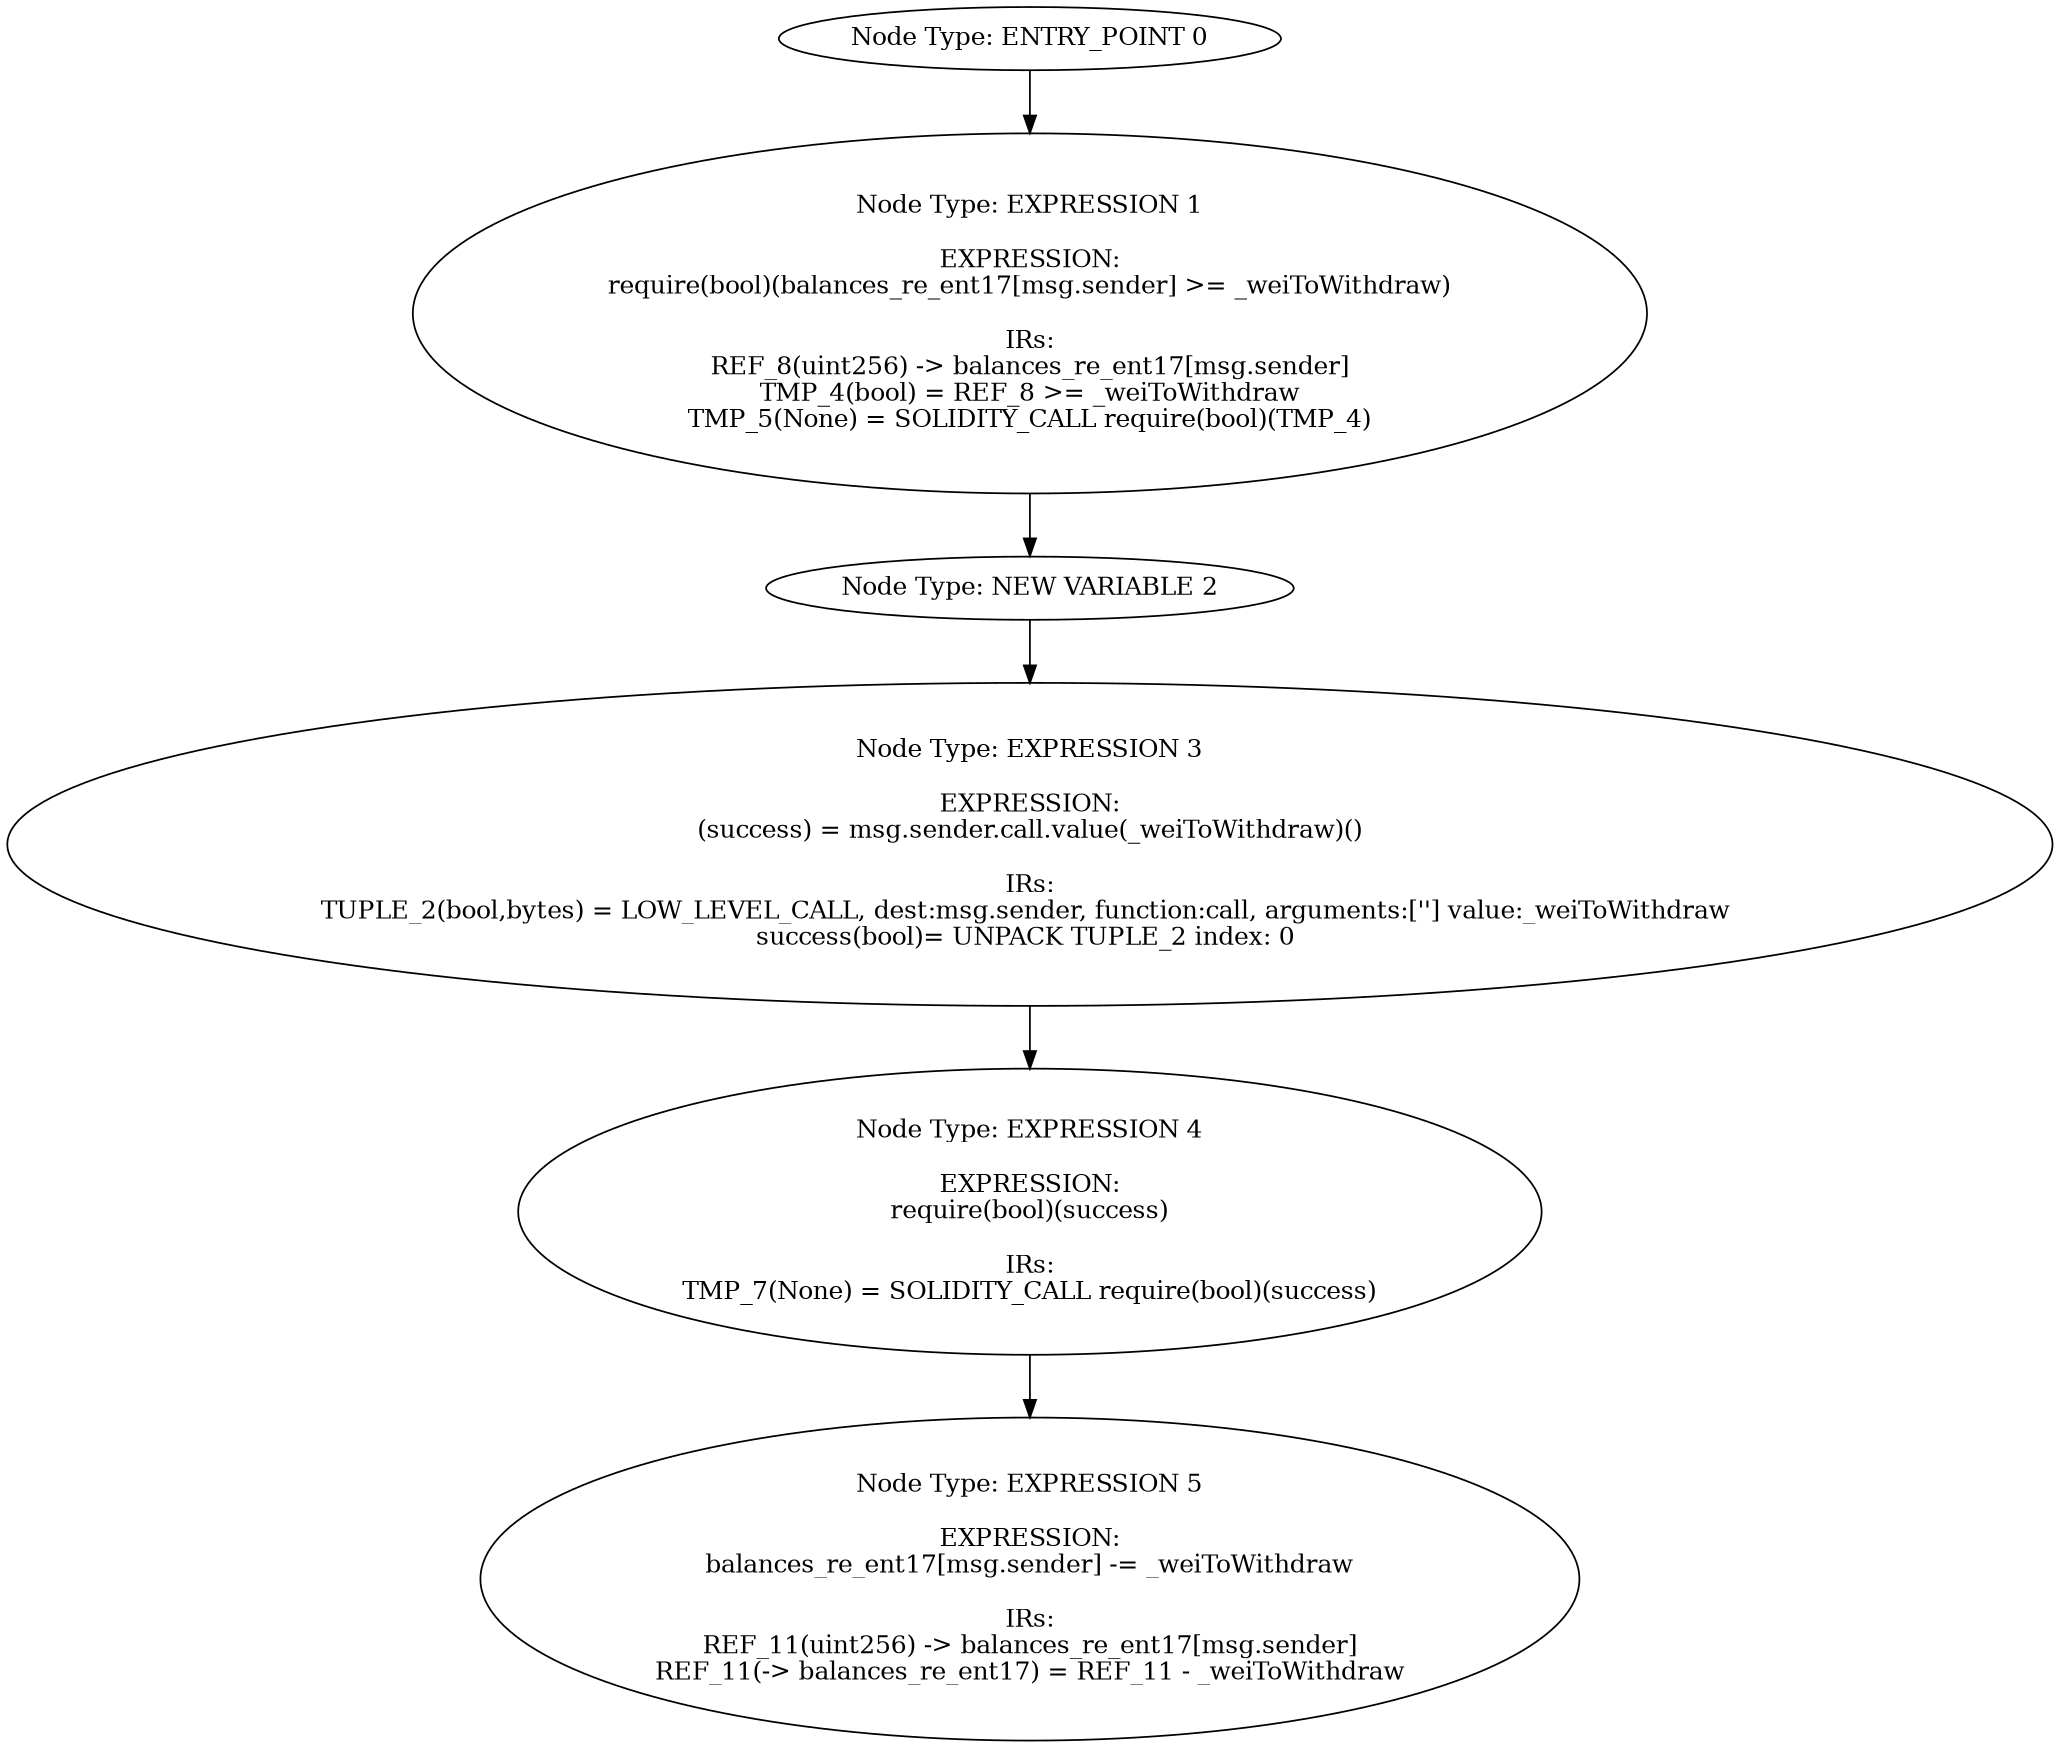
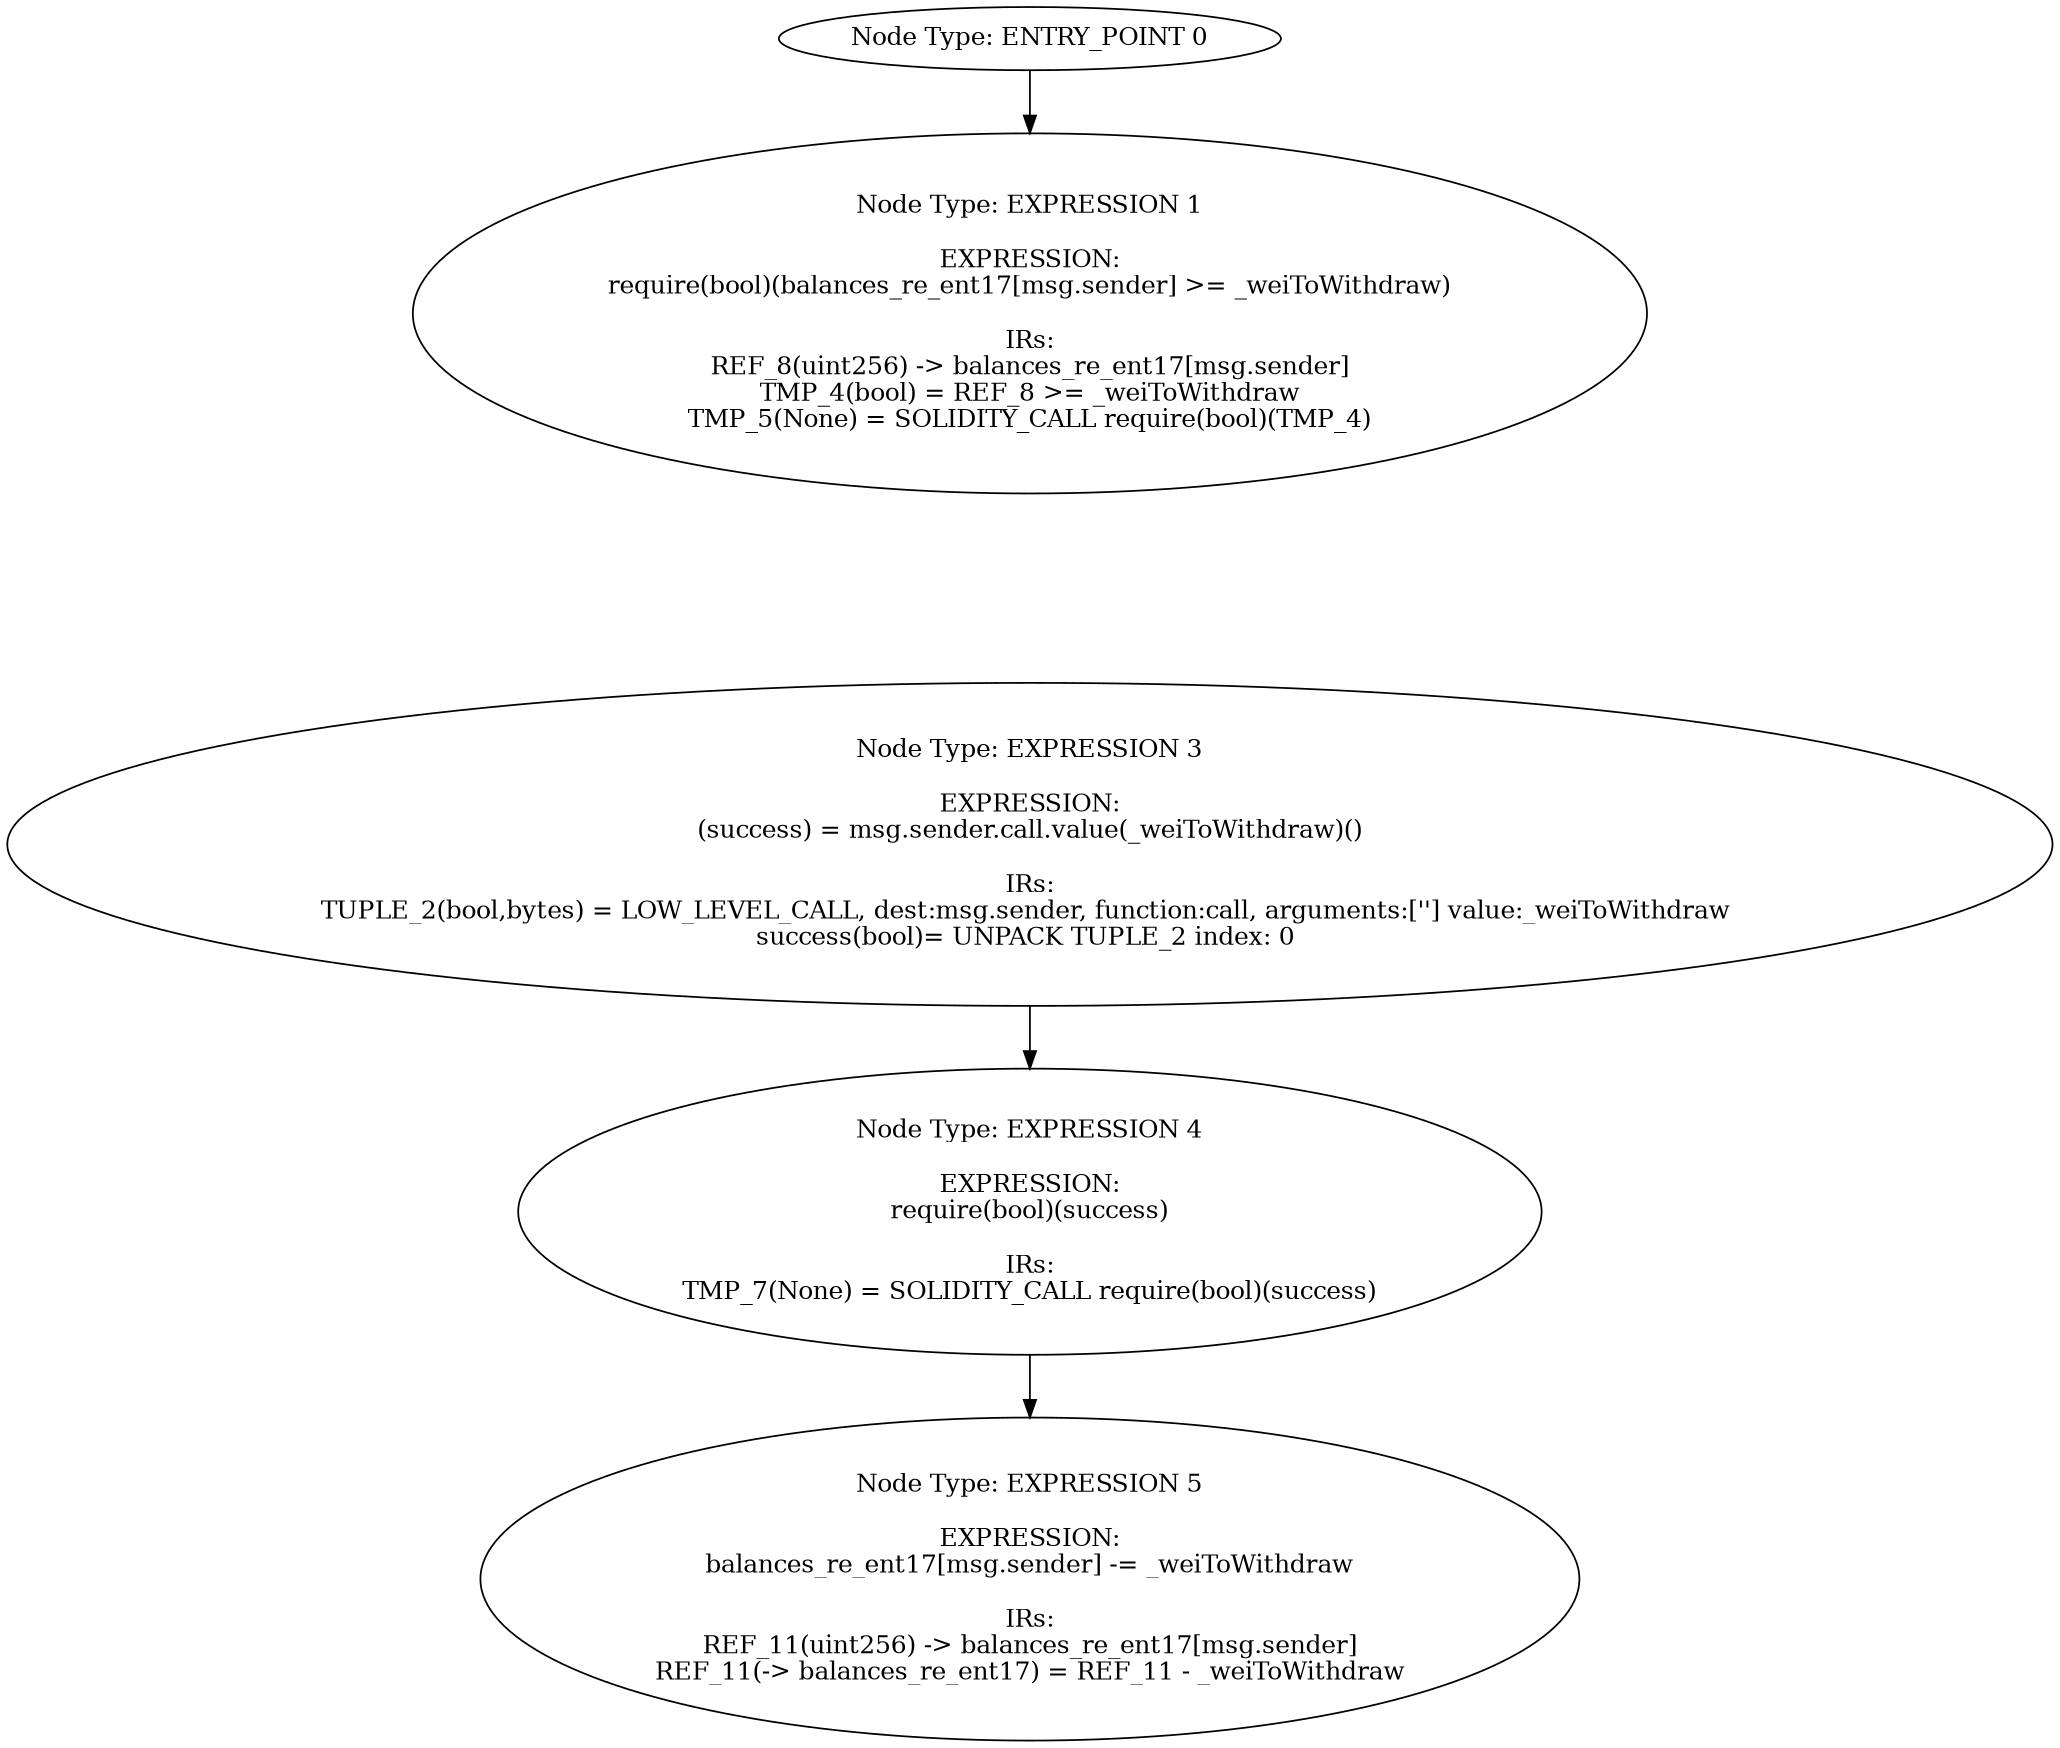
node "Node Type: NEW VARIABLE 2": removed
